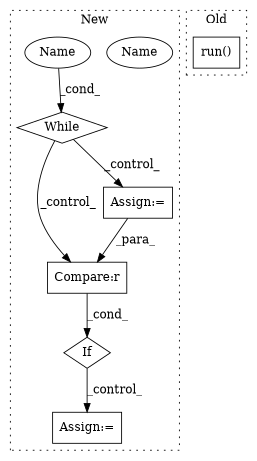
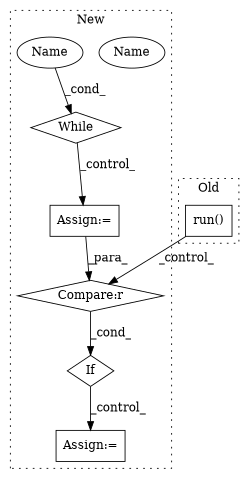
edge "While" -> "Compare:r": now "run()" -> "Compare:r"
node "Compare:r": shape box -> diamond
